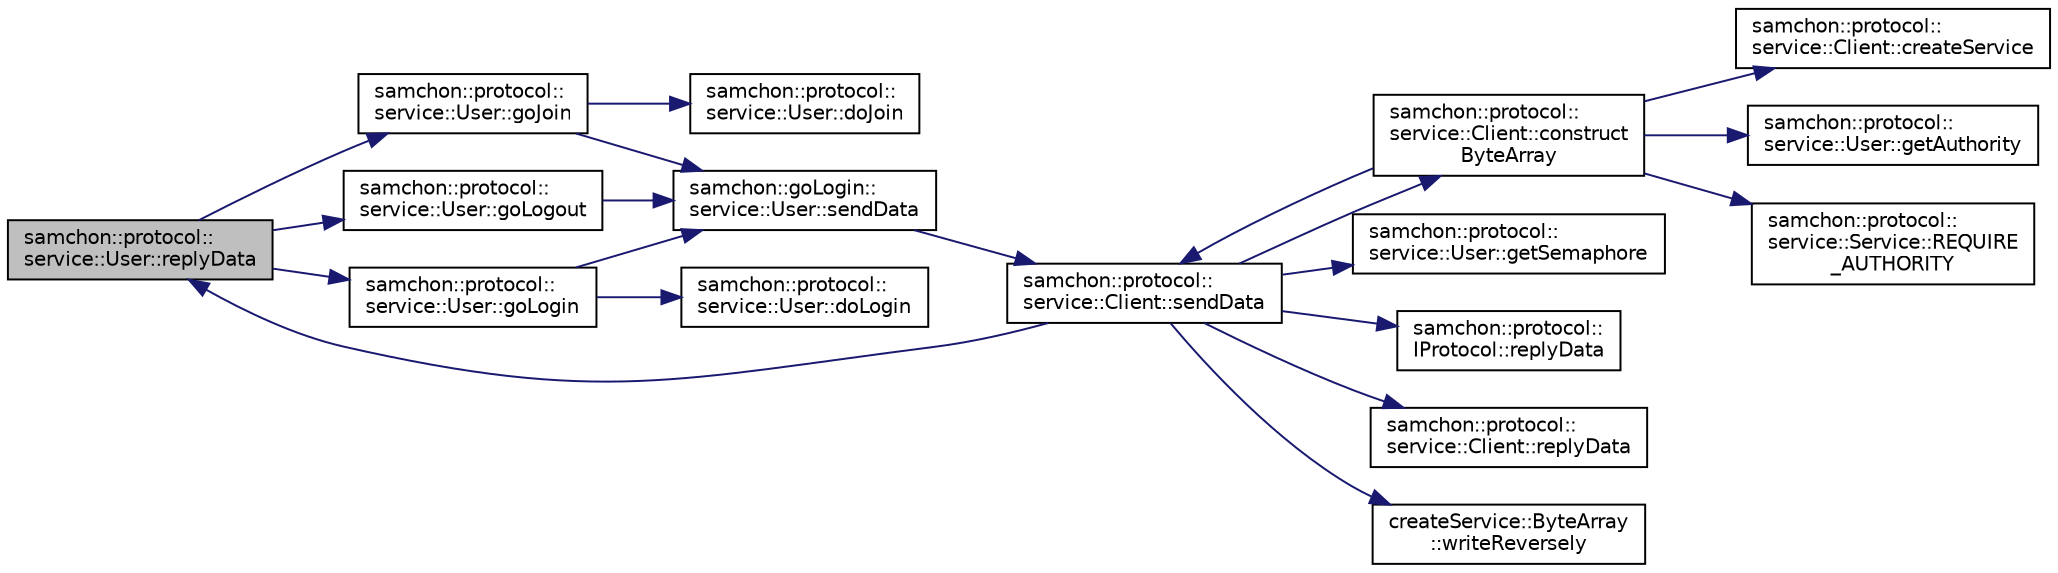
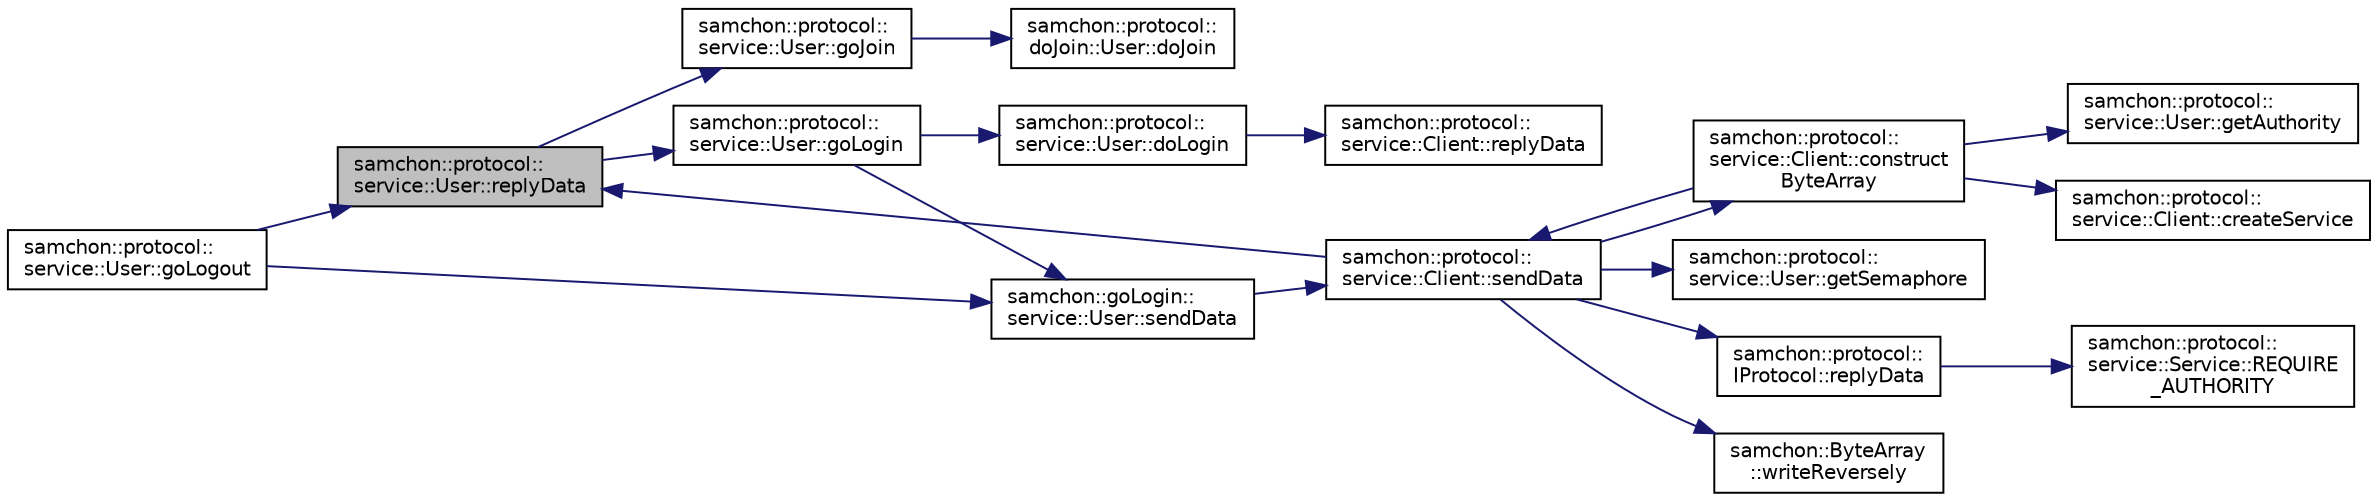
node "samchon::protocol:: service::User::doJoin": label "samchon::protocol:: service::User::doJoin" -> "samchon::protocol:: doJoin::User::doJoin"
edge "samchon::protocol:: service::User::goJoin" -> "samchon::goLogin:: service::User::sendData": removed
edge "samchon::protocol:: service::Client::construct ByteArray" -> "samchon::protocol:: service::Service::REQUIRE _AUTHORITY": now "samchon::protocol:: IProtocol::replyData" -> "samchon::protocol:: service::Service::REQUIRE _AUTHORITY"
edge "samchon::protocol:: service::User::replyData" -> "samchon::protocol:: service::User::goLogout": reversed
edge "samchon::protocol:: service::Client::sendData" -> "samchon::protocol:: service::Client::replyData": now "samchon::protocol:: service::User::doLogin" -> "samchon::protocol:: service::Client::replyData"
node "createService::ByteArray ::writeReversely": label "createService::ByteArray ::writeReversely" -> "samchon::ByteArray ::writeReversely"
